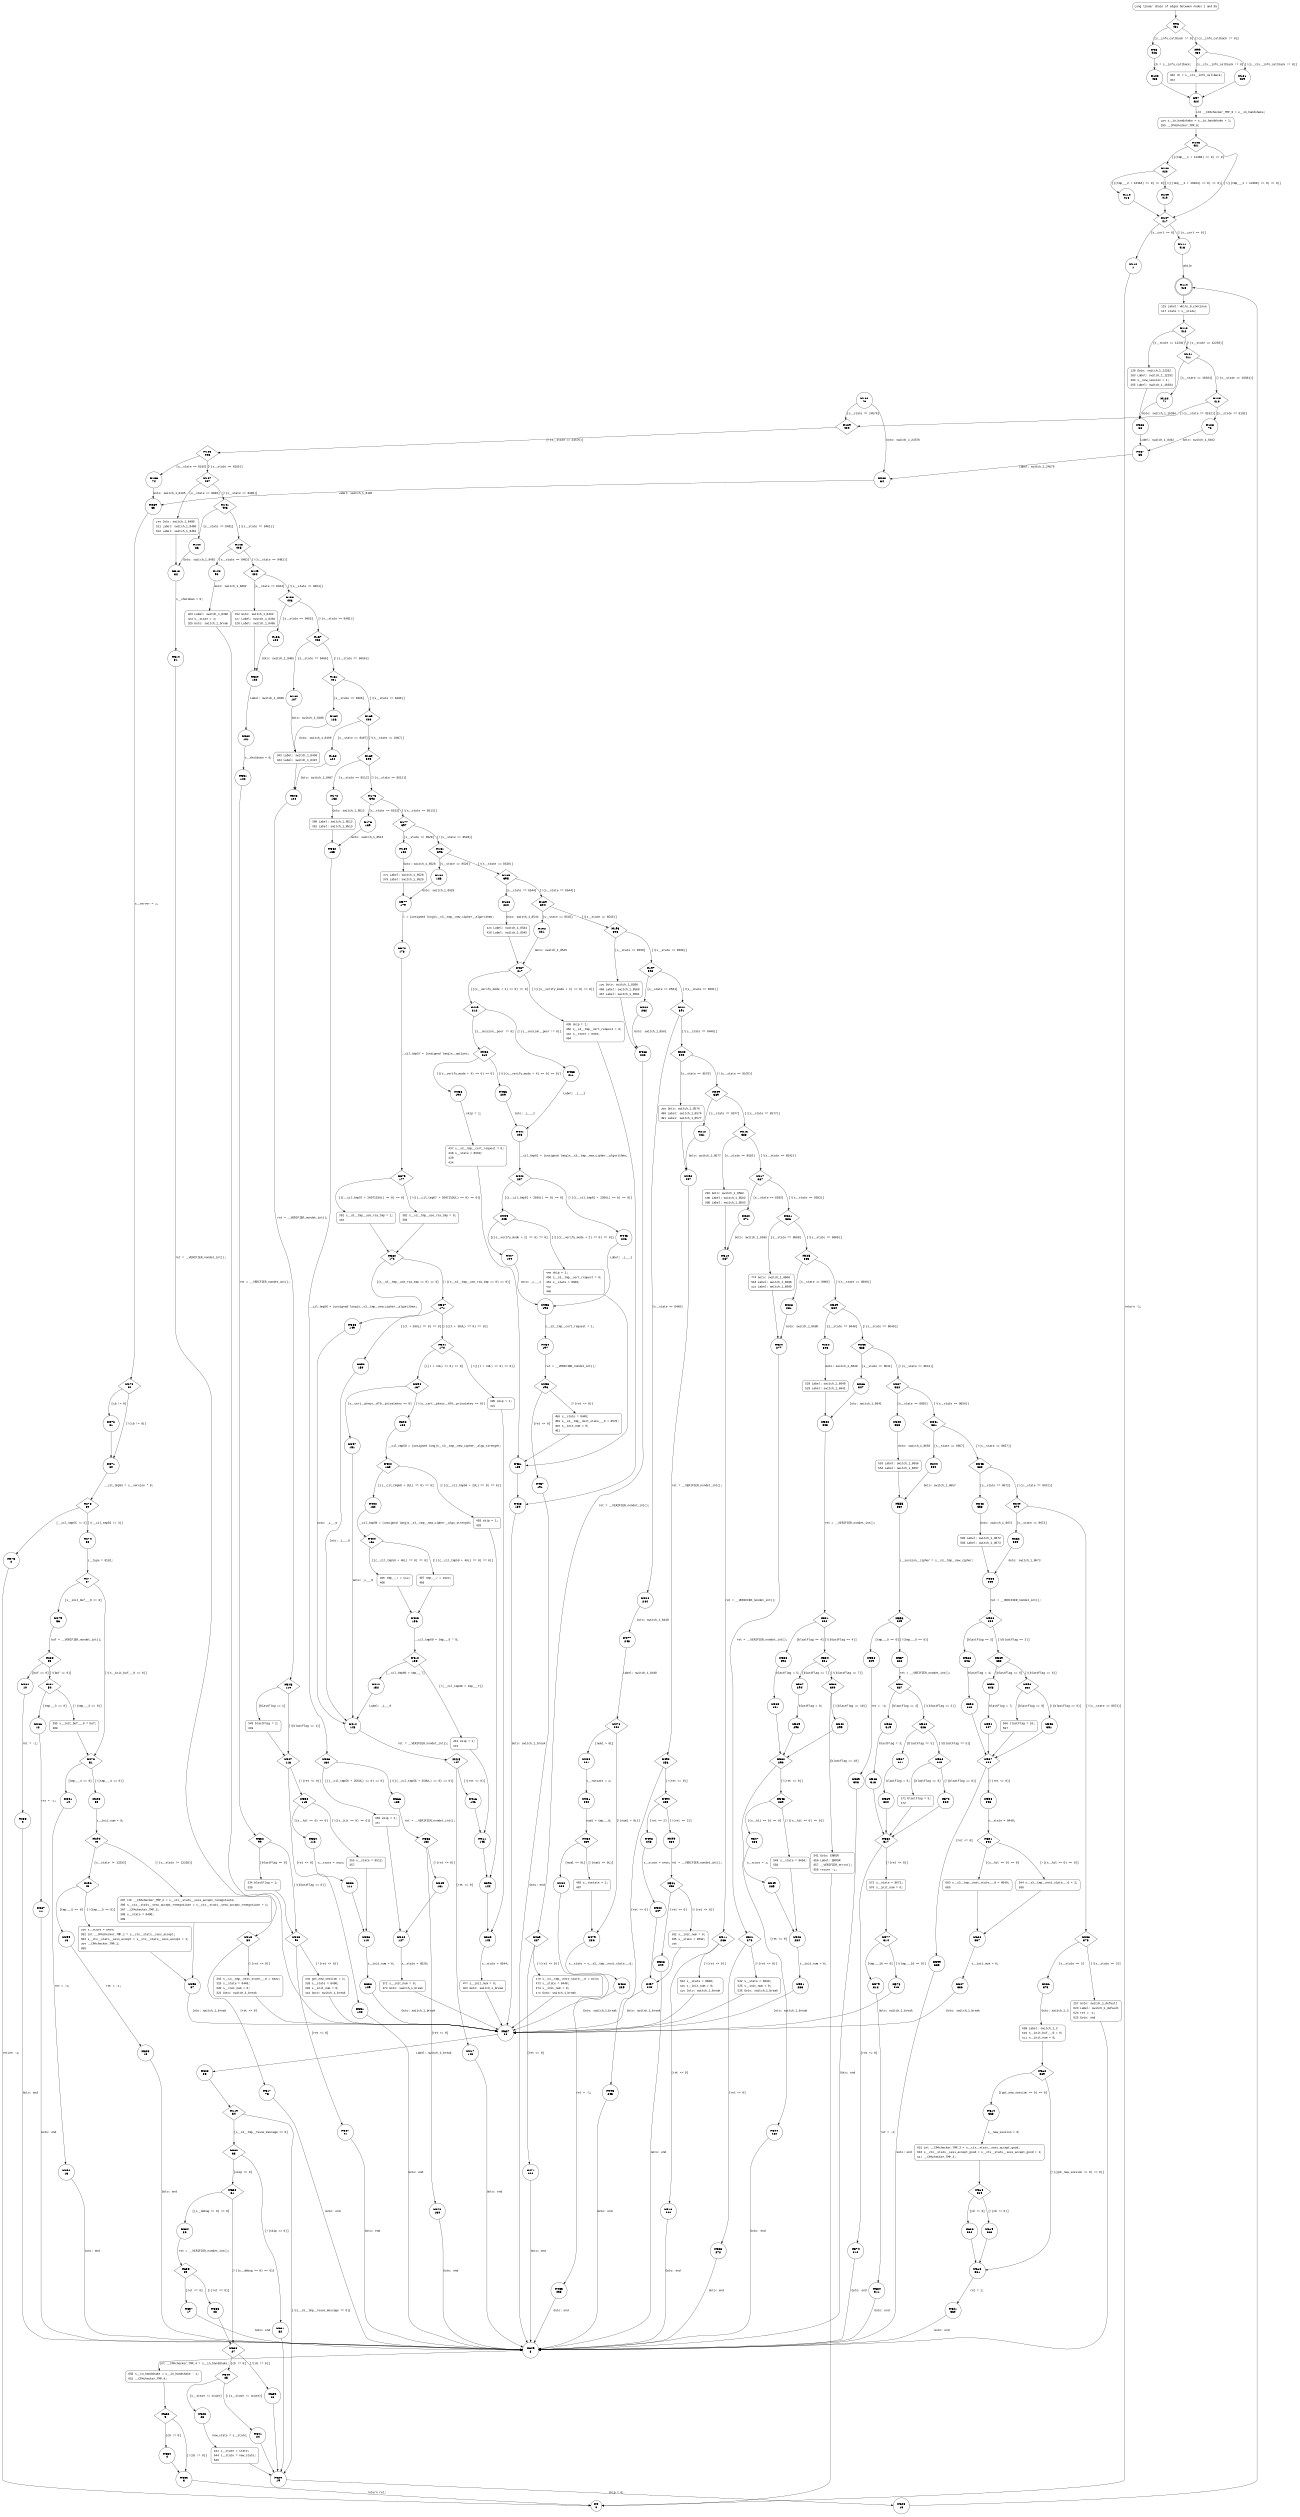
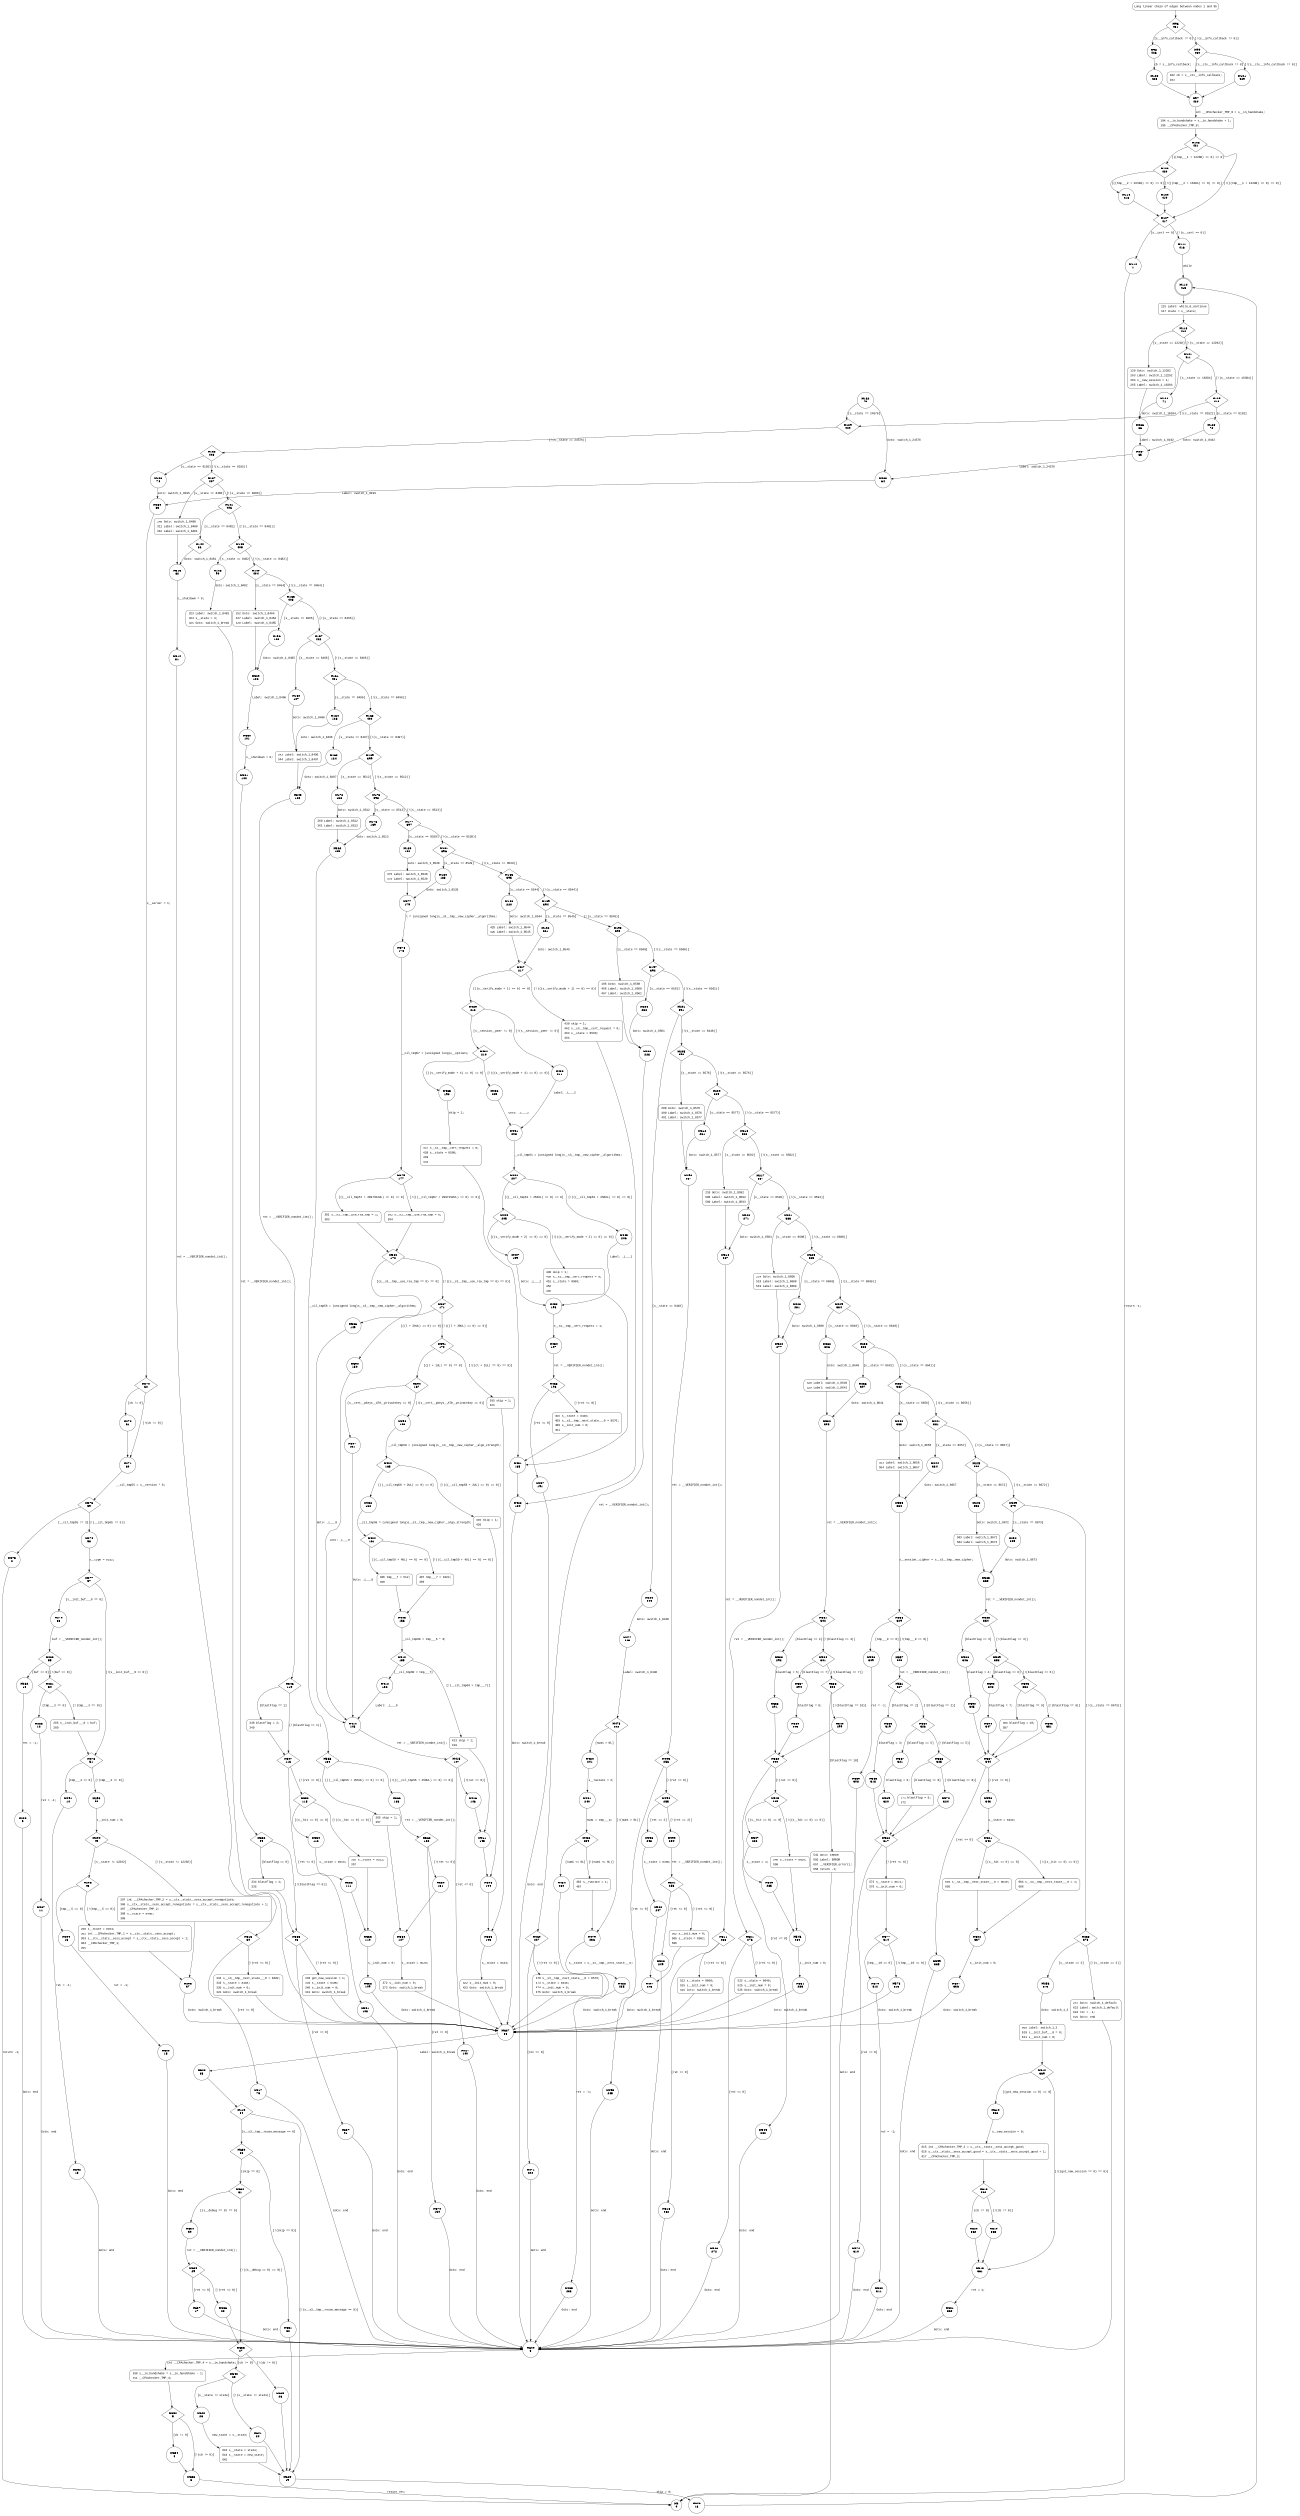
node "N144 86": shape circle -> diamond
